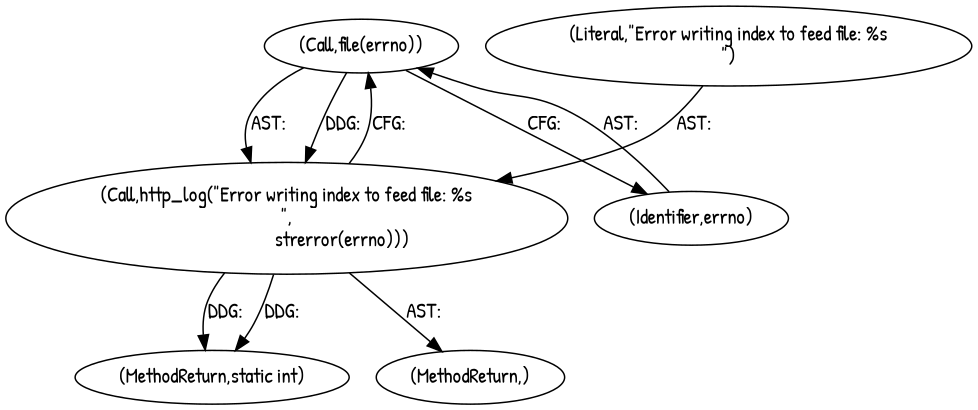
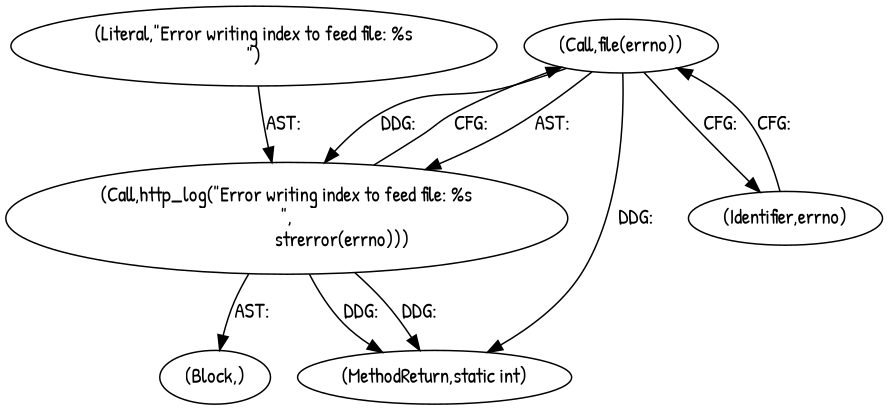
edge "(Identifier,errno)" -> "(Call,file(errno))": label "AST: " -> "CFG: "
edge "(Call,file(errno))" -> "(MethodReturn,static int)": added, label "DDG:"
node "(MethodReturn,)": label "(MethodReturn,)" -> "(Block,)"
